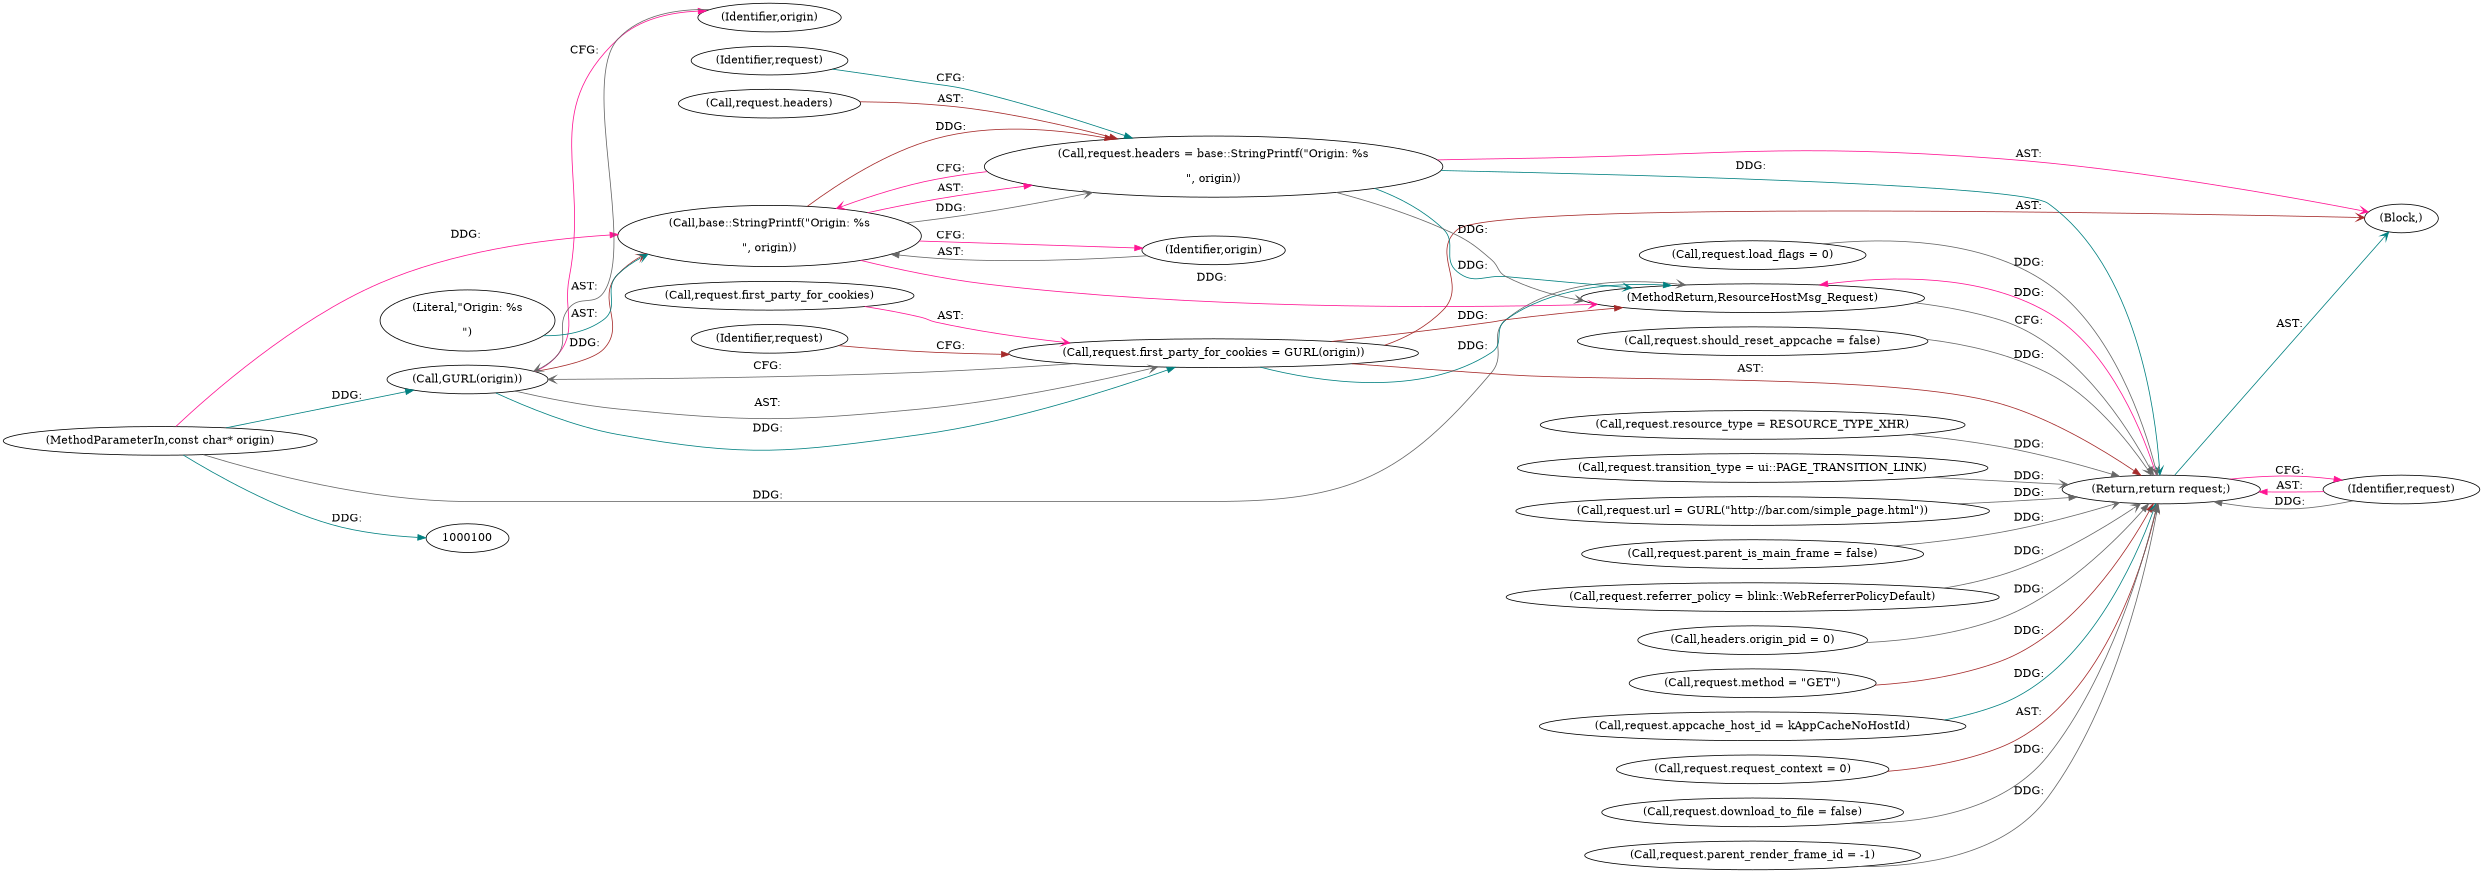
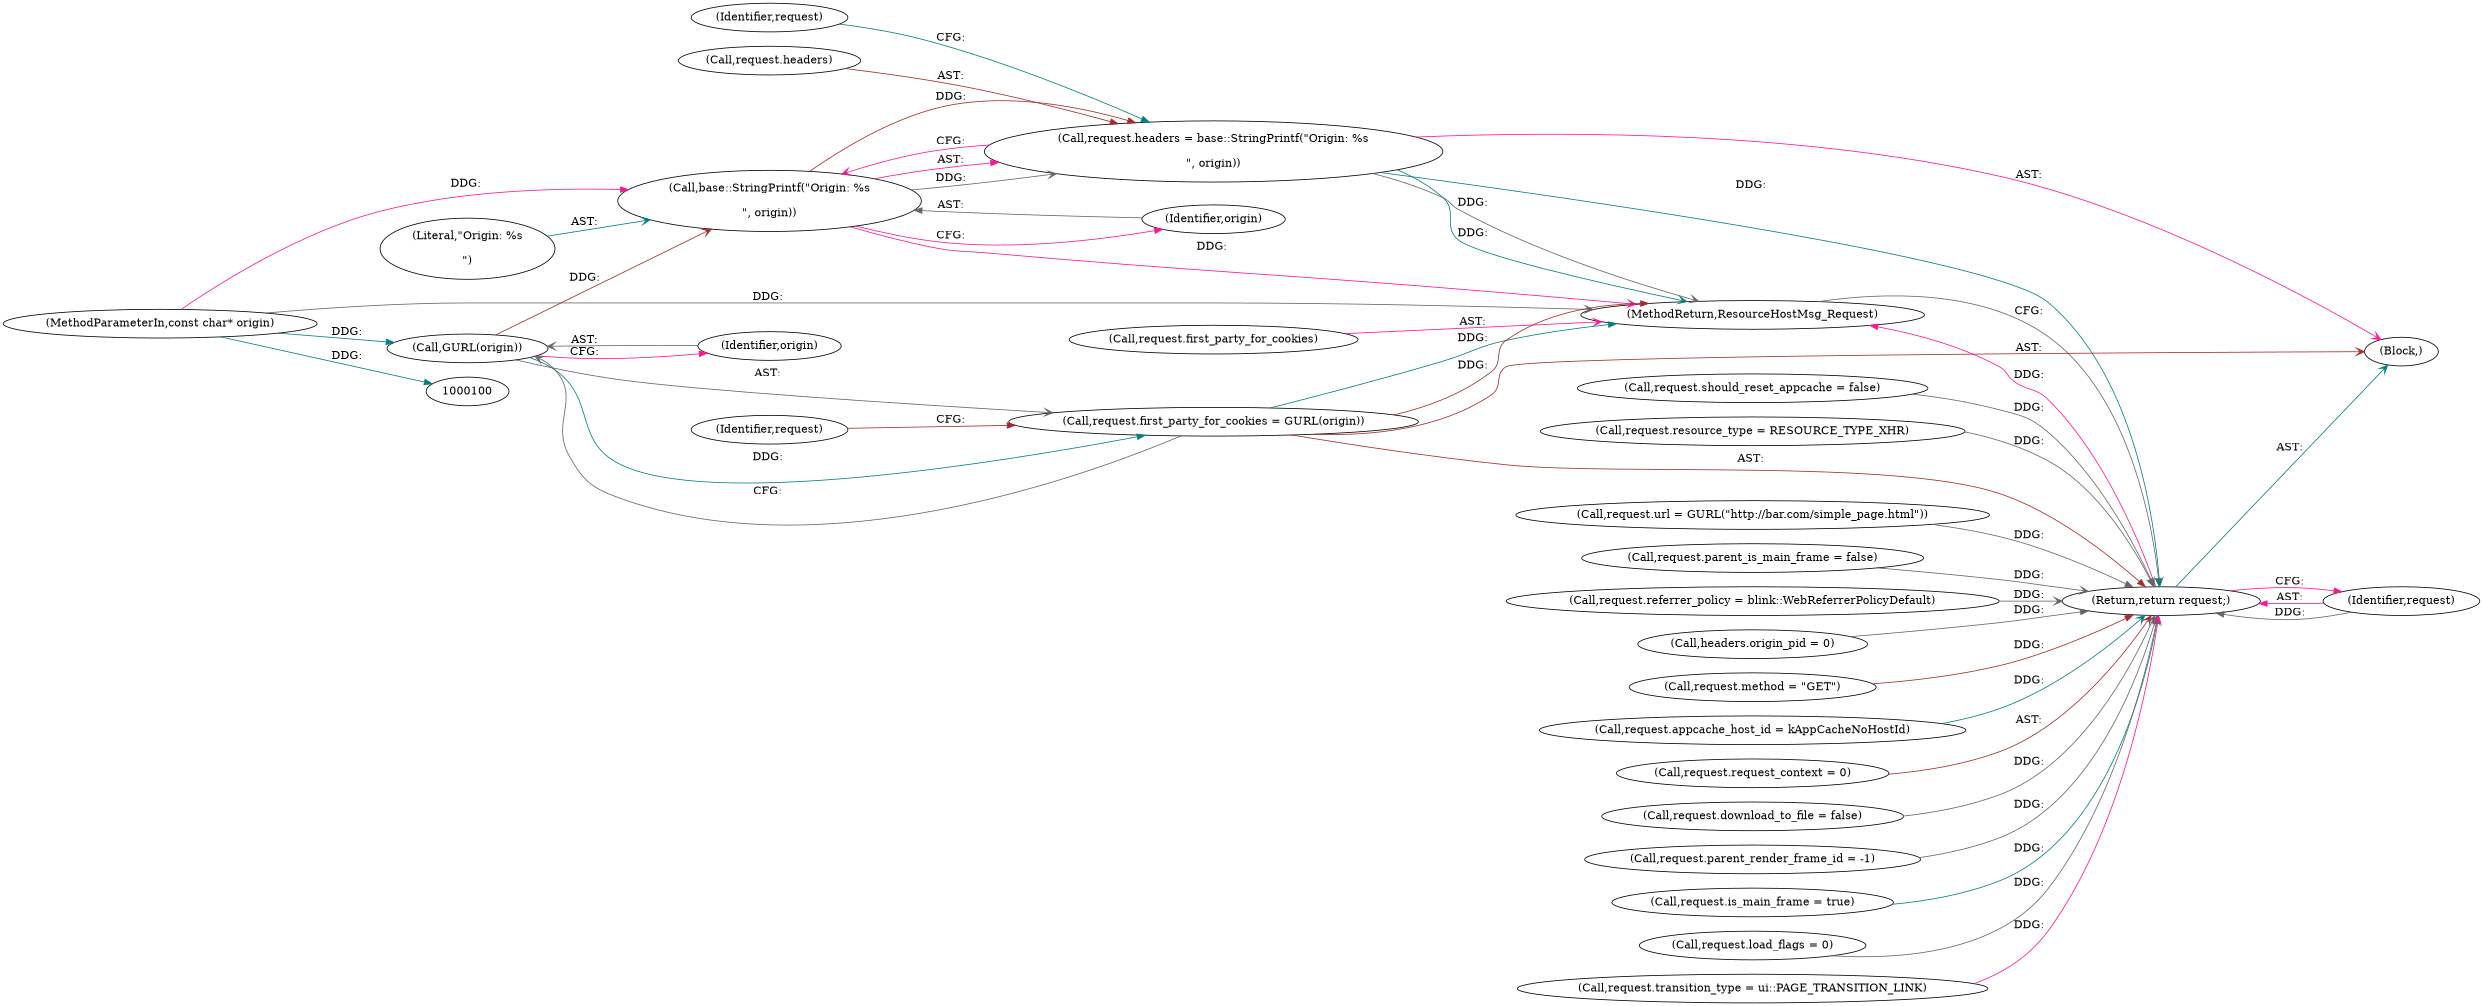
edge "(Call,request.first_party_for_cookies)" -> "(Call,request.first_party_for_cookies = GURL(origin))": now "(Call,request.first_party_for_cookies)" -> "(MethodReturn,ResourceHostMsg_Request)"
edge "(Call,request.transition_type = ui::PAGE_TRANSITION_LINK)" -> "(Return,return request;)": color gray40 -> deeppink
node "(Call,request.is_main_frame = true)": added
